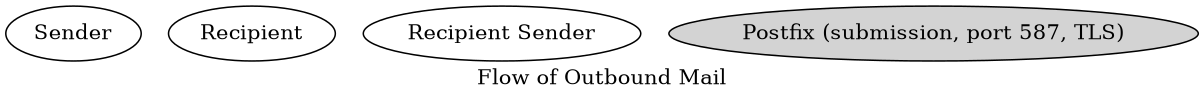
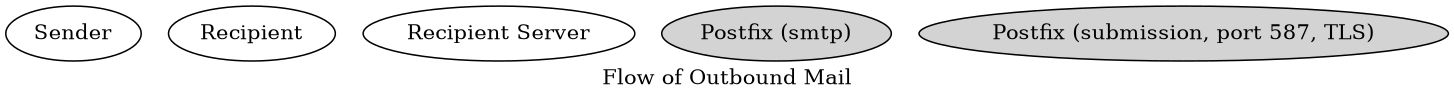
node "Recipient Sender": label "Recipient Sender" -> "Recipient Server"
node "Postfix (smtp)": added
